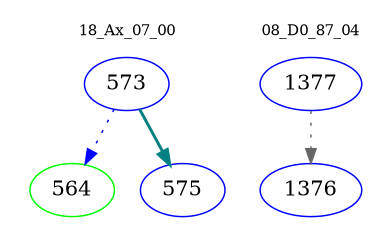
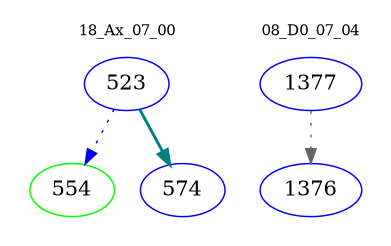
cluster "08_D0_87_04": label "08_D0_87_04" -> "08_D0_07_04"
node "573": label "573" -> "523"
node "564": label "564" -> "554"
node "575": label "575" -> "574"
